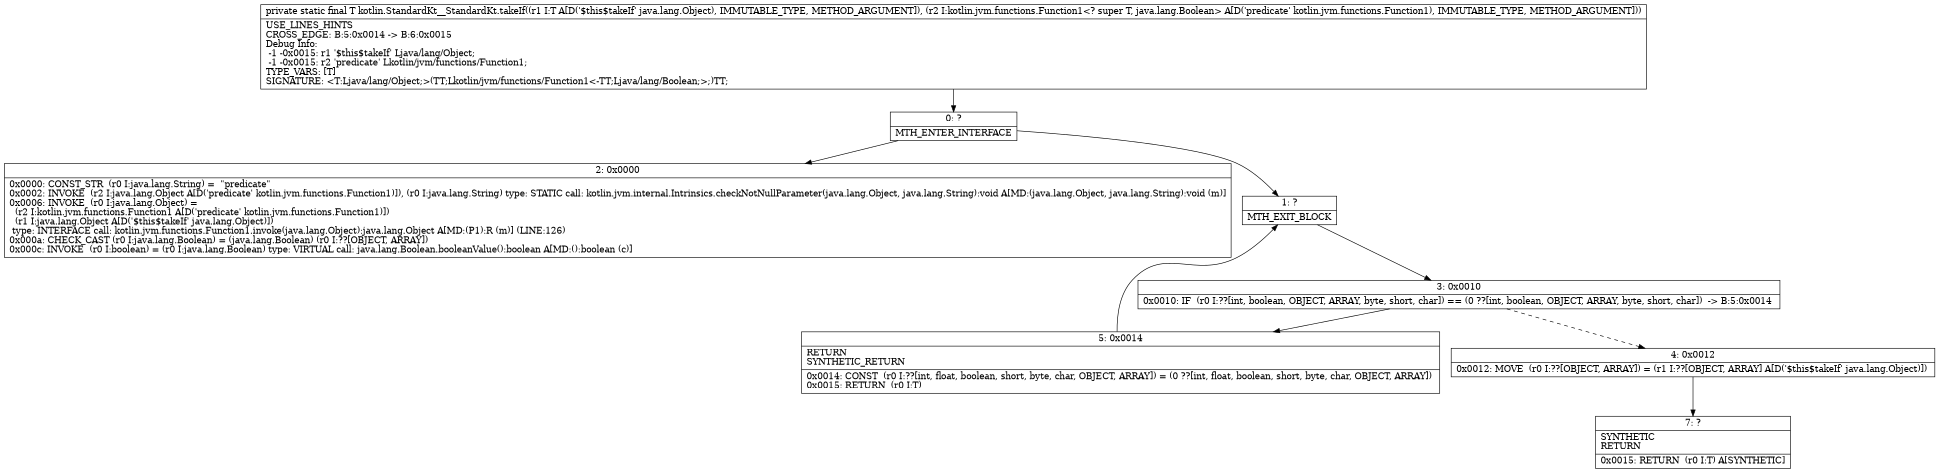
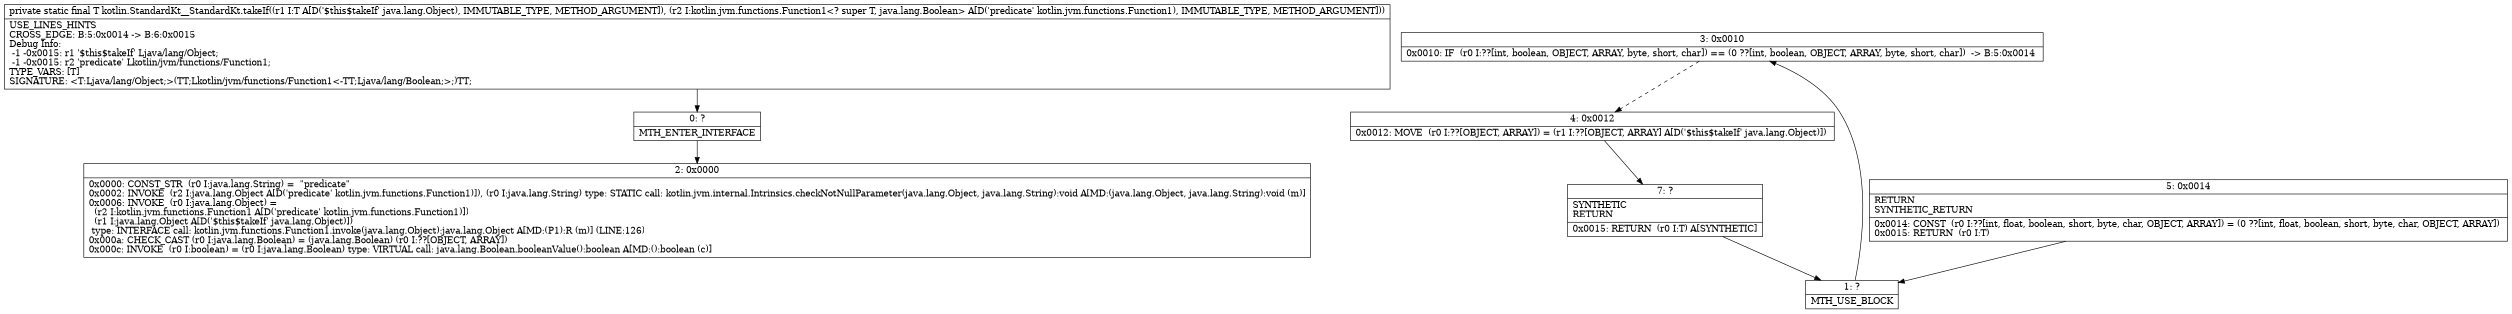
edge "0: ?" -> "1: ?": now "7: ?" -> "1: ?"
node "1: ?": text "MTH_EXIT_BLOCK" -> "MTH_USE_BLOCK"
edge "3: 0x0010" -> "5: 0x0014": removed
